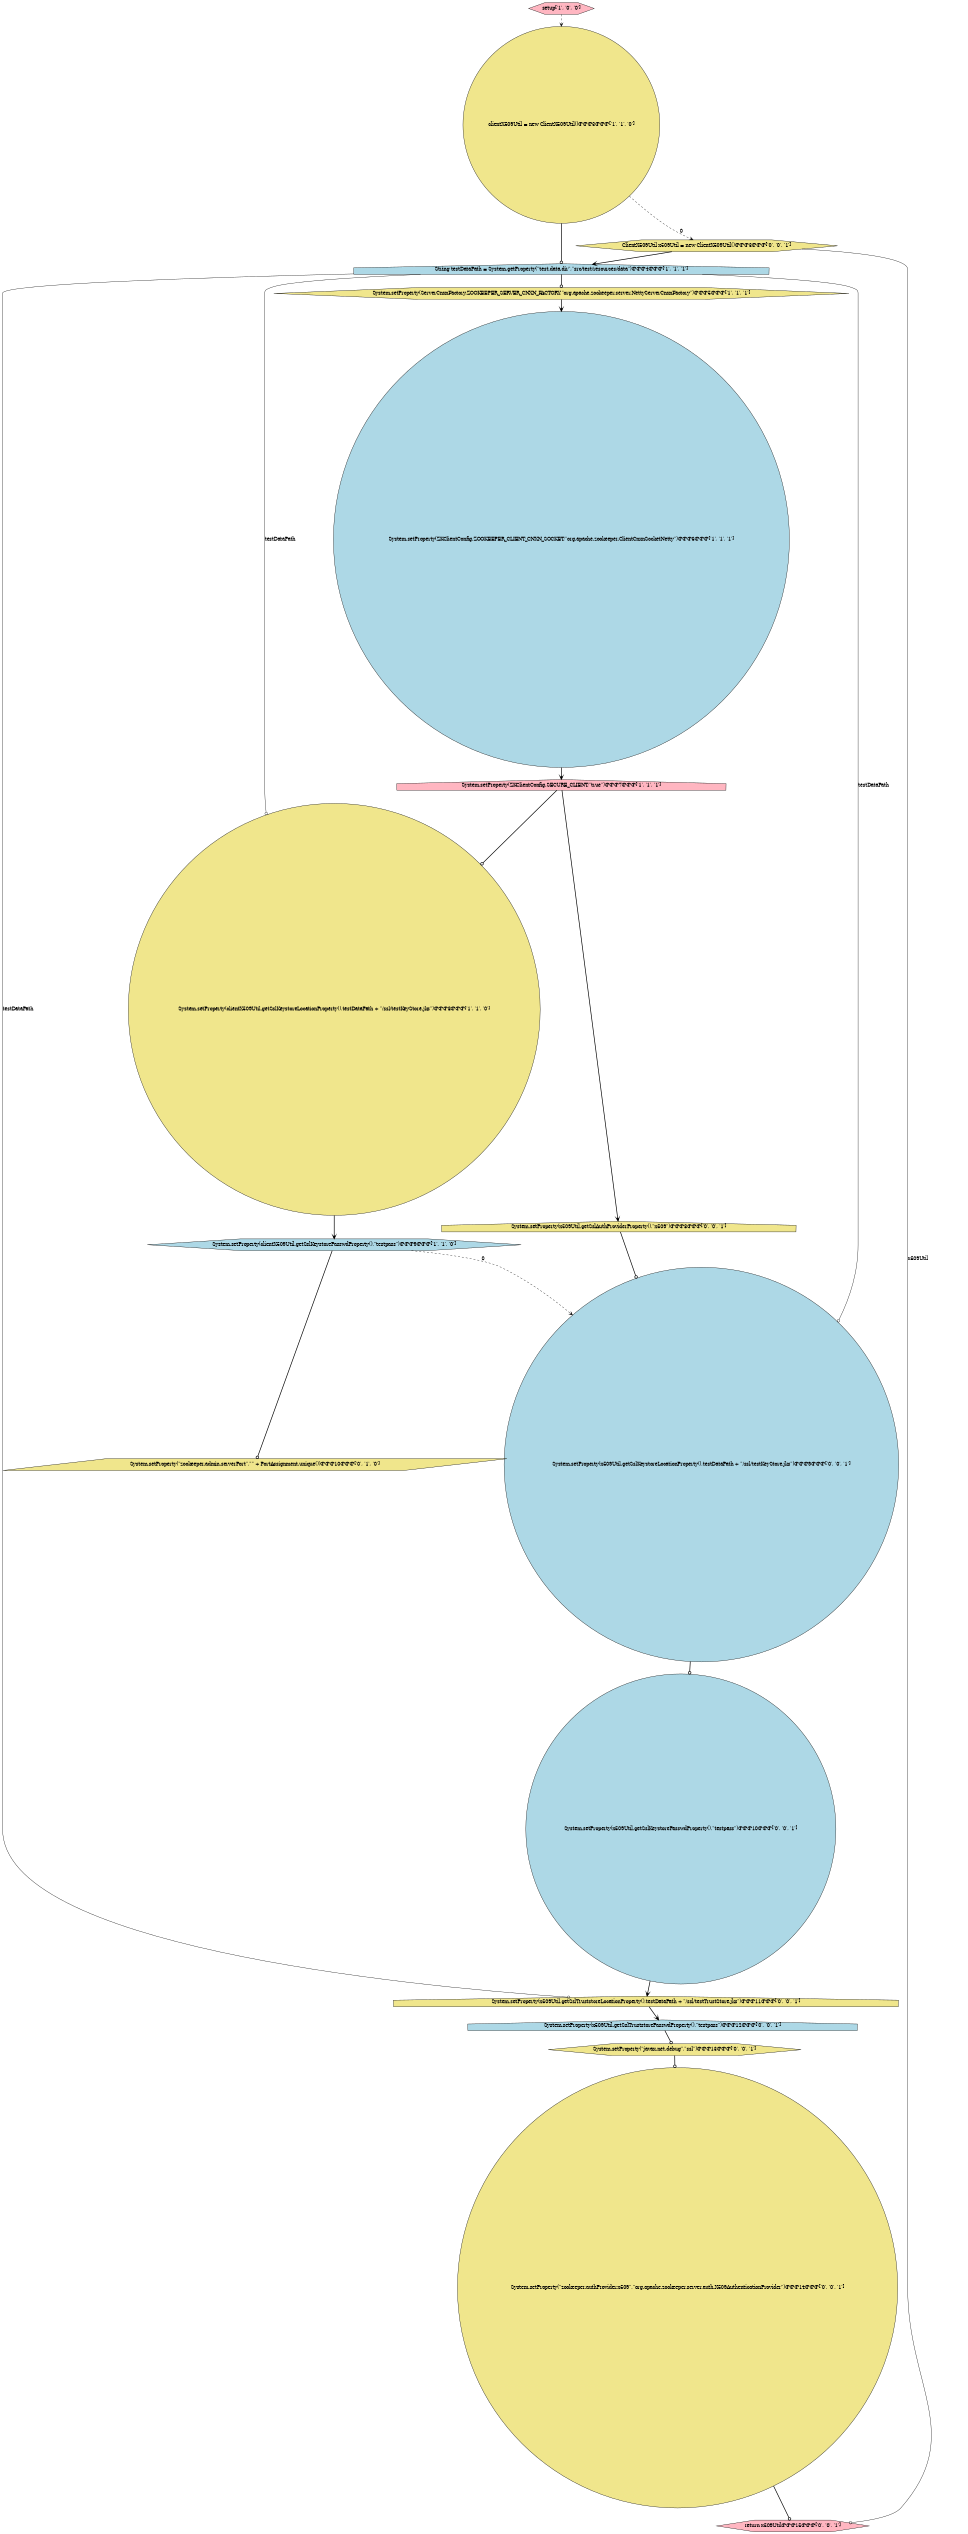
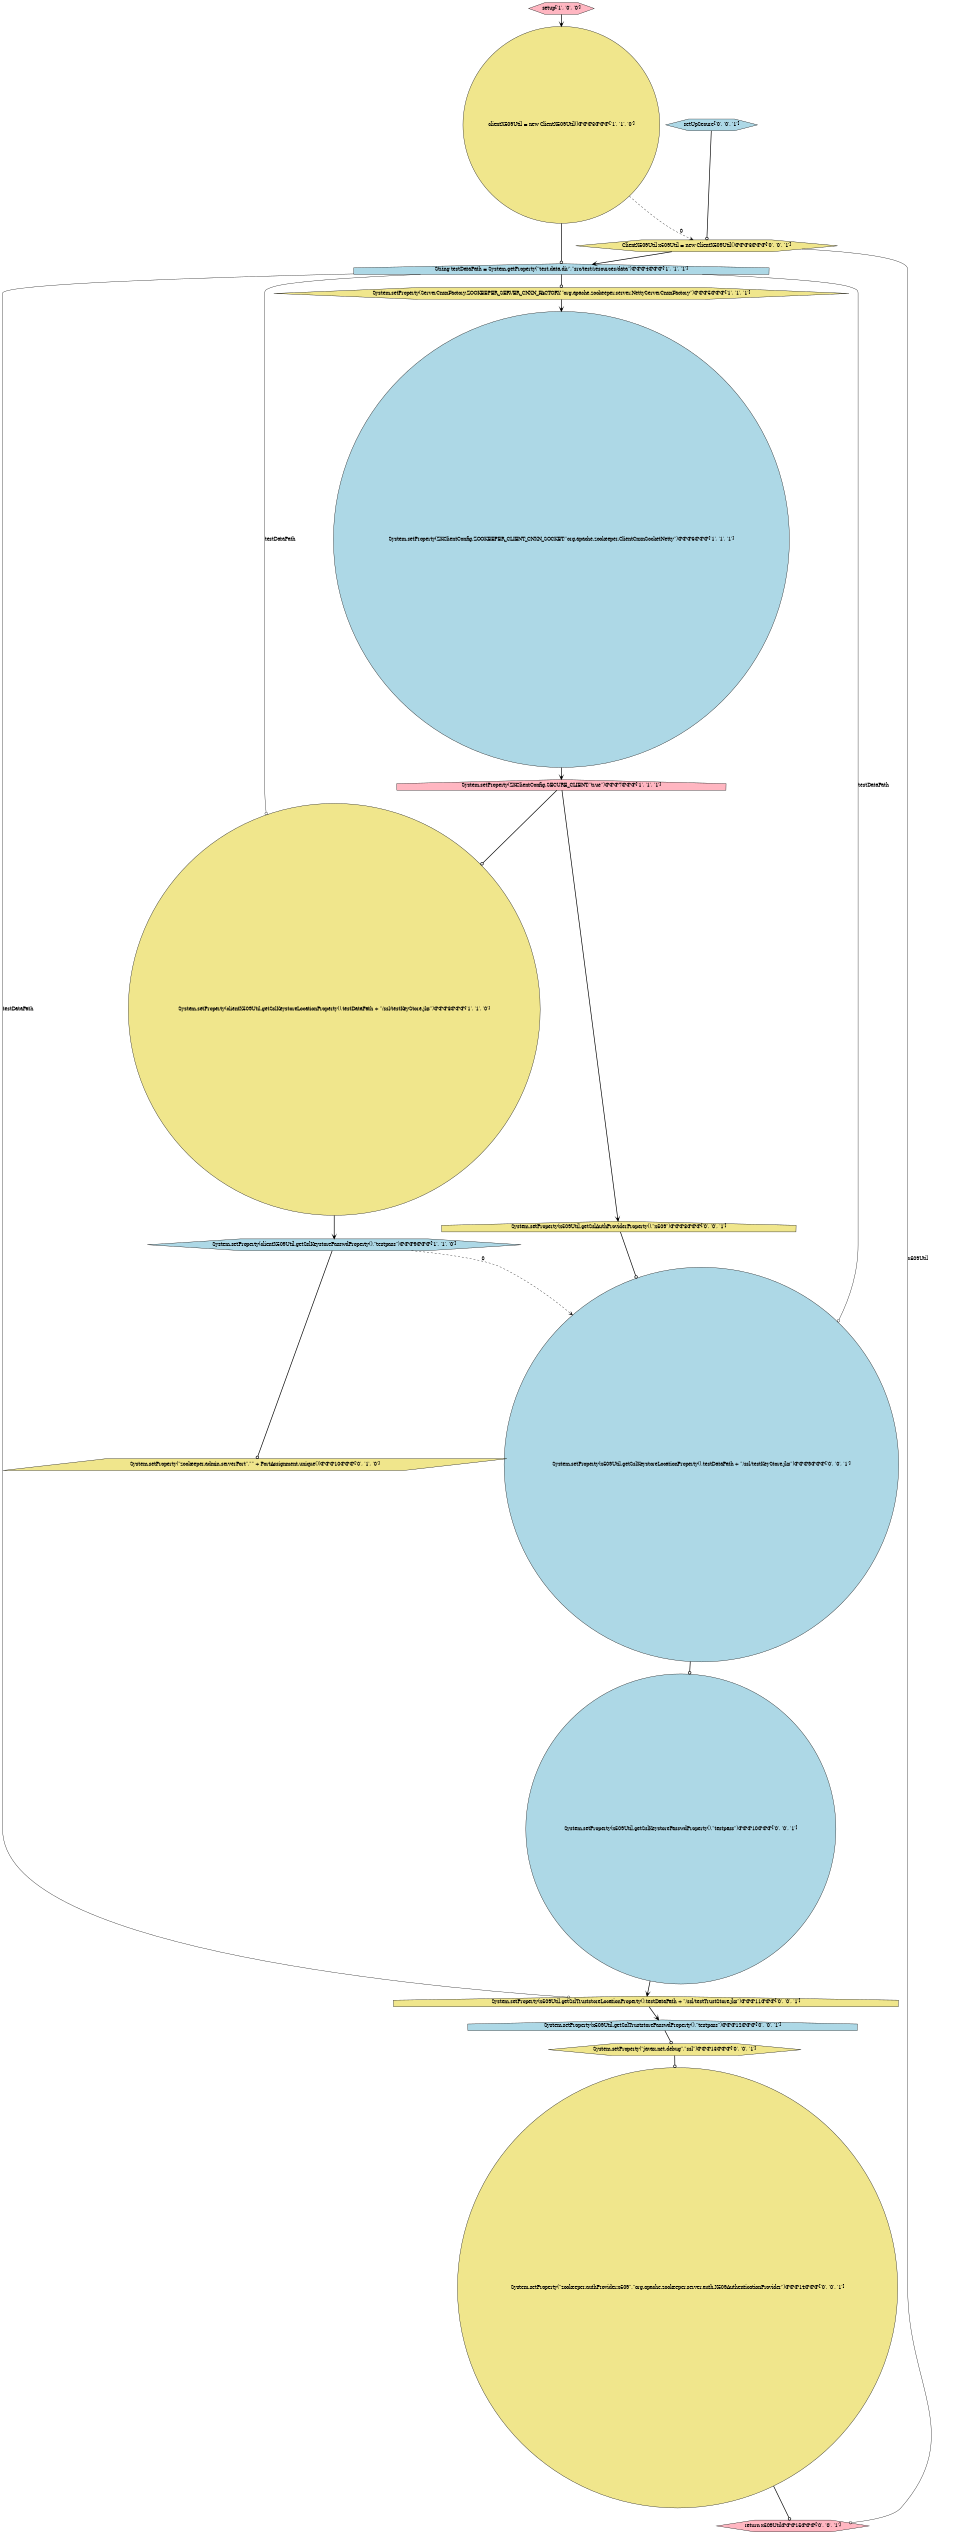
edge "setup['1', '0', '0']" -> "clientX509Util = new ClientX509Util()@@@3@@@['1', '1', '0']": style dashed -> bold
node "setUpSecure['0', '0', '1']": added
